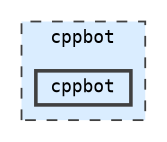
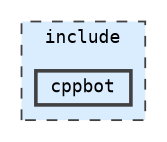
cluster "cppbot": label "cppbot" -> "include"
